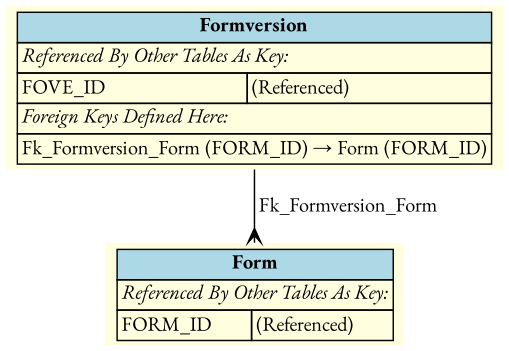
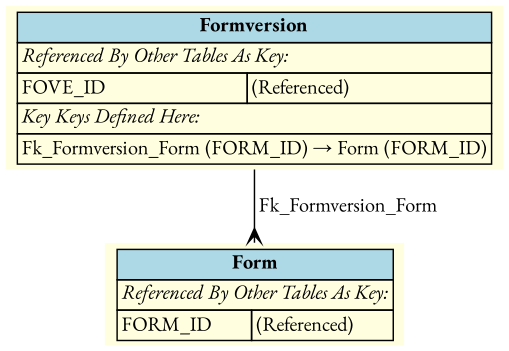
node "Formversion": text "Foreign Keys Defined Here:" -> "Key Keys Defined Here:"
